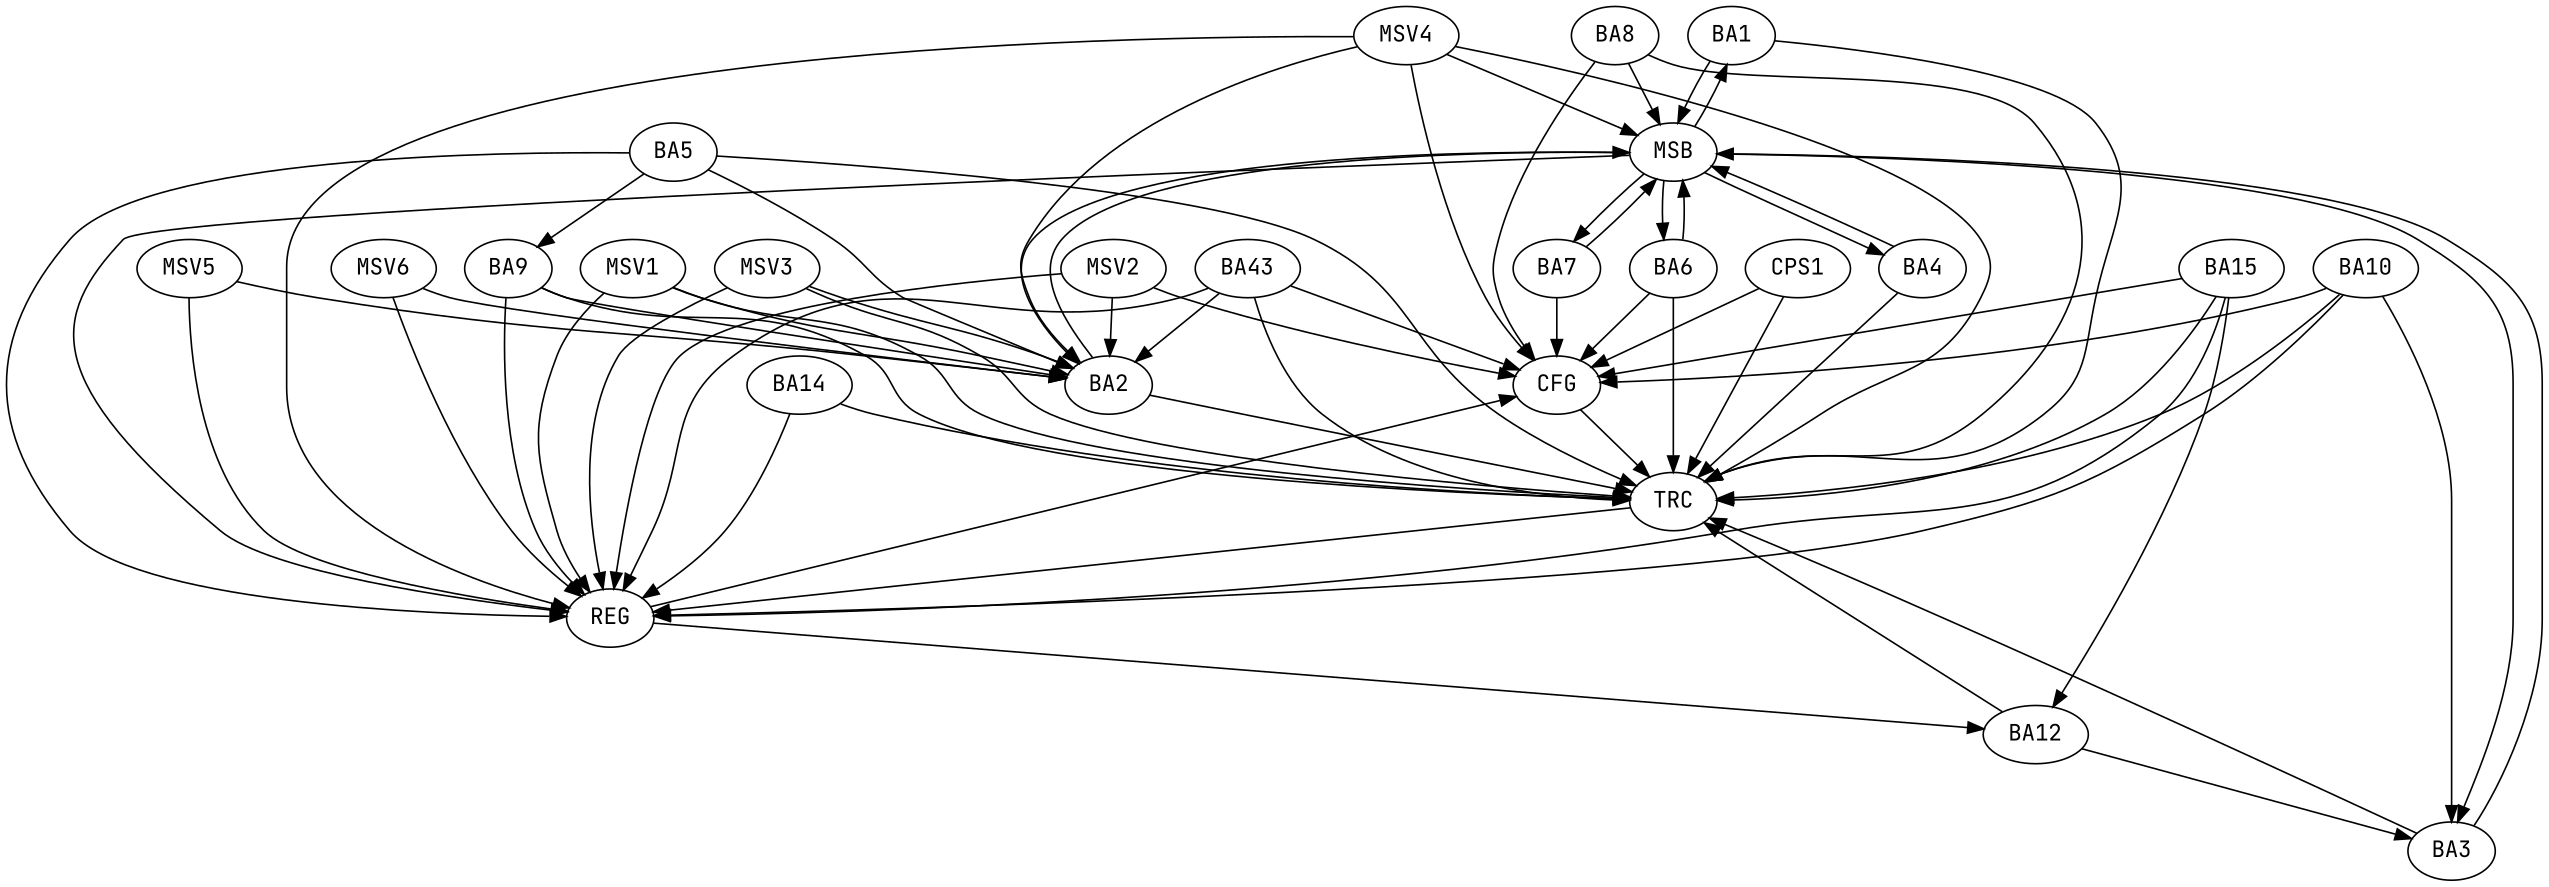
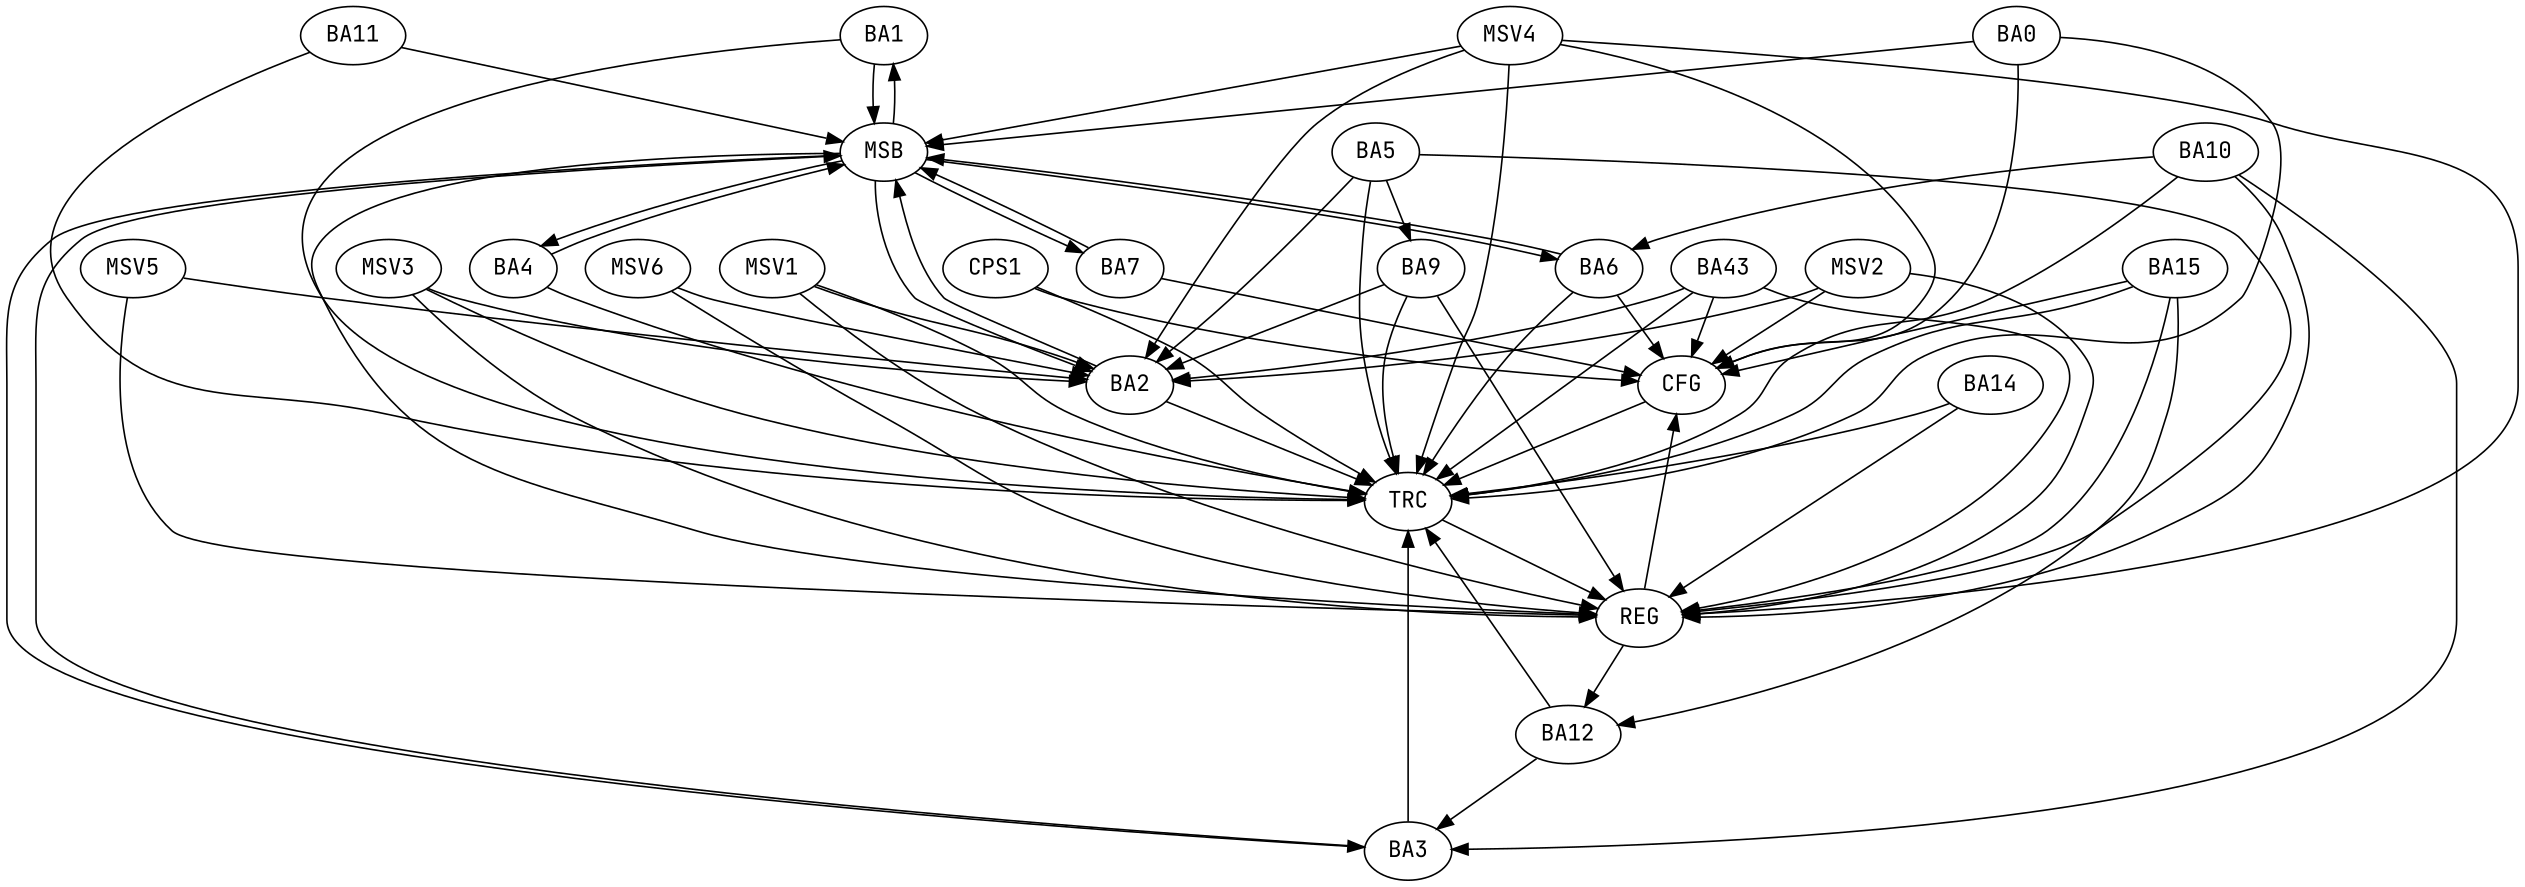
node "BA11": added
node "BA8": label "BA8" -> "BA0"
edge "BA10" -> "CFG": now "BA10" -> "BA6"
